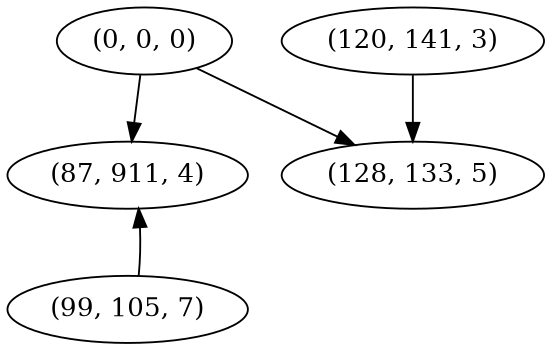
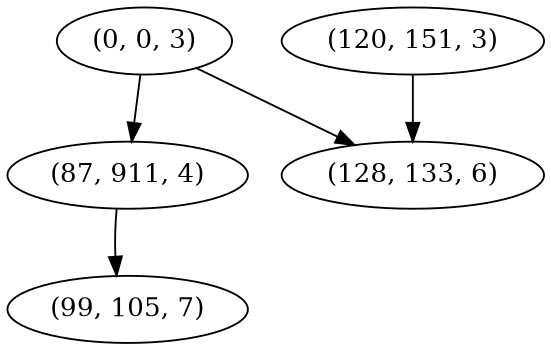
node "(0, 0, 0)": label "(0, 0, 0)" -> "(0, 0, 3)"
node "(120, 141, 3)": label "(120, 141, 3)" -> "(120, 151, 3)"
node "(128, 133, 5)": label "(128, 133, 5)" -> "(128, 133, 6)"
edge "(99, 105, 7)" -> "(87, 911, 4)": reversed
